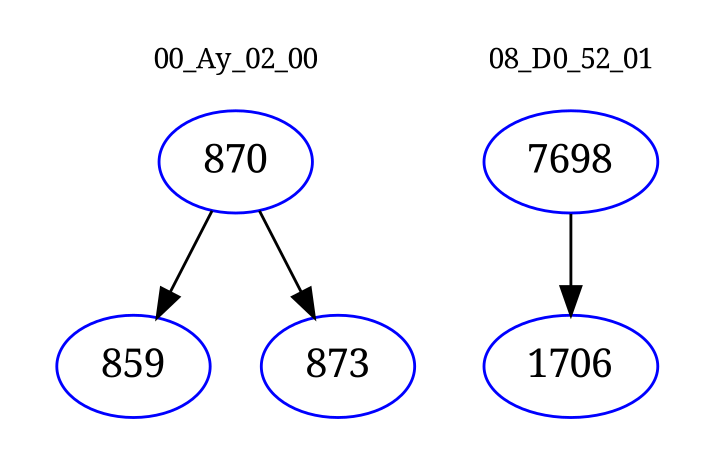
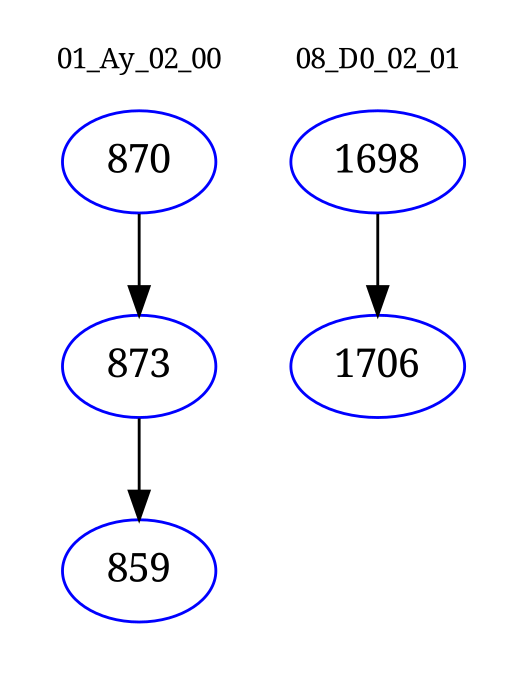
cluster "00_Ay_02_00": label "00_Ay_02_00" -> "01_Ay_02_00"
cluster "08_D0_52_01": label "08_D0_52_01" -> "08_D0_02_01"
node "7698": label "7698" -> "1698"
edge "870" -> "859": now "873" -> "859"
